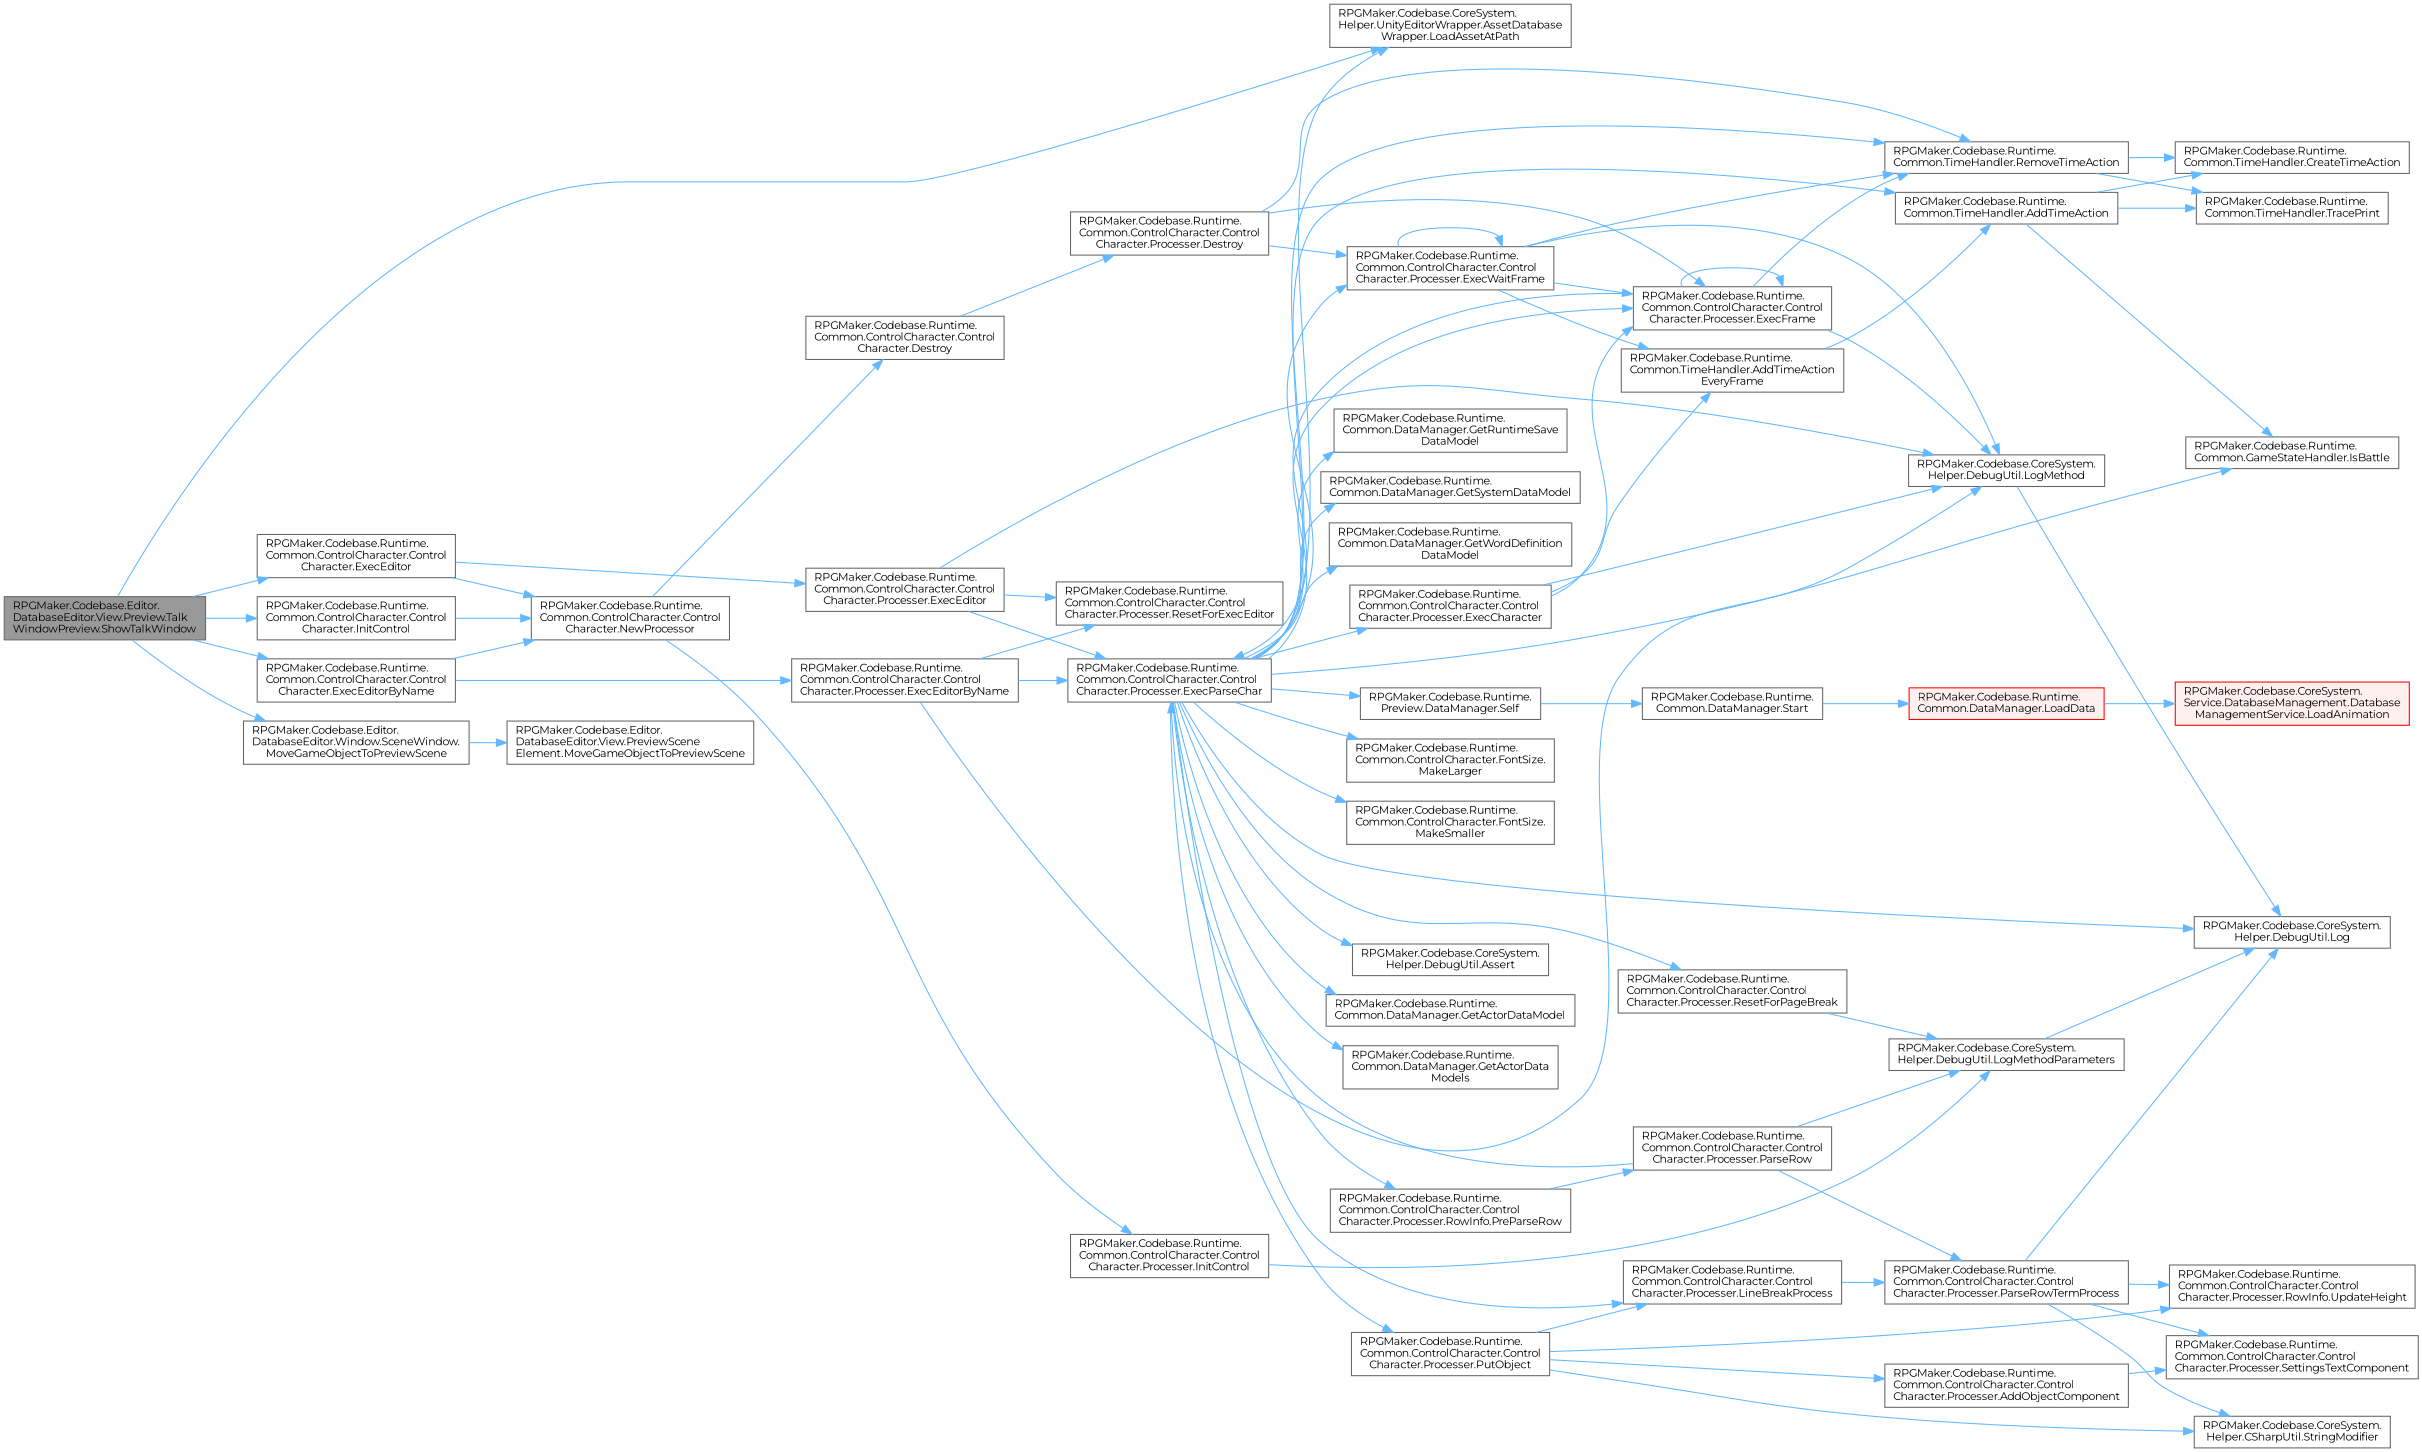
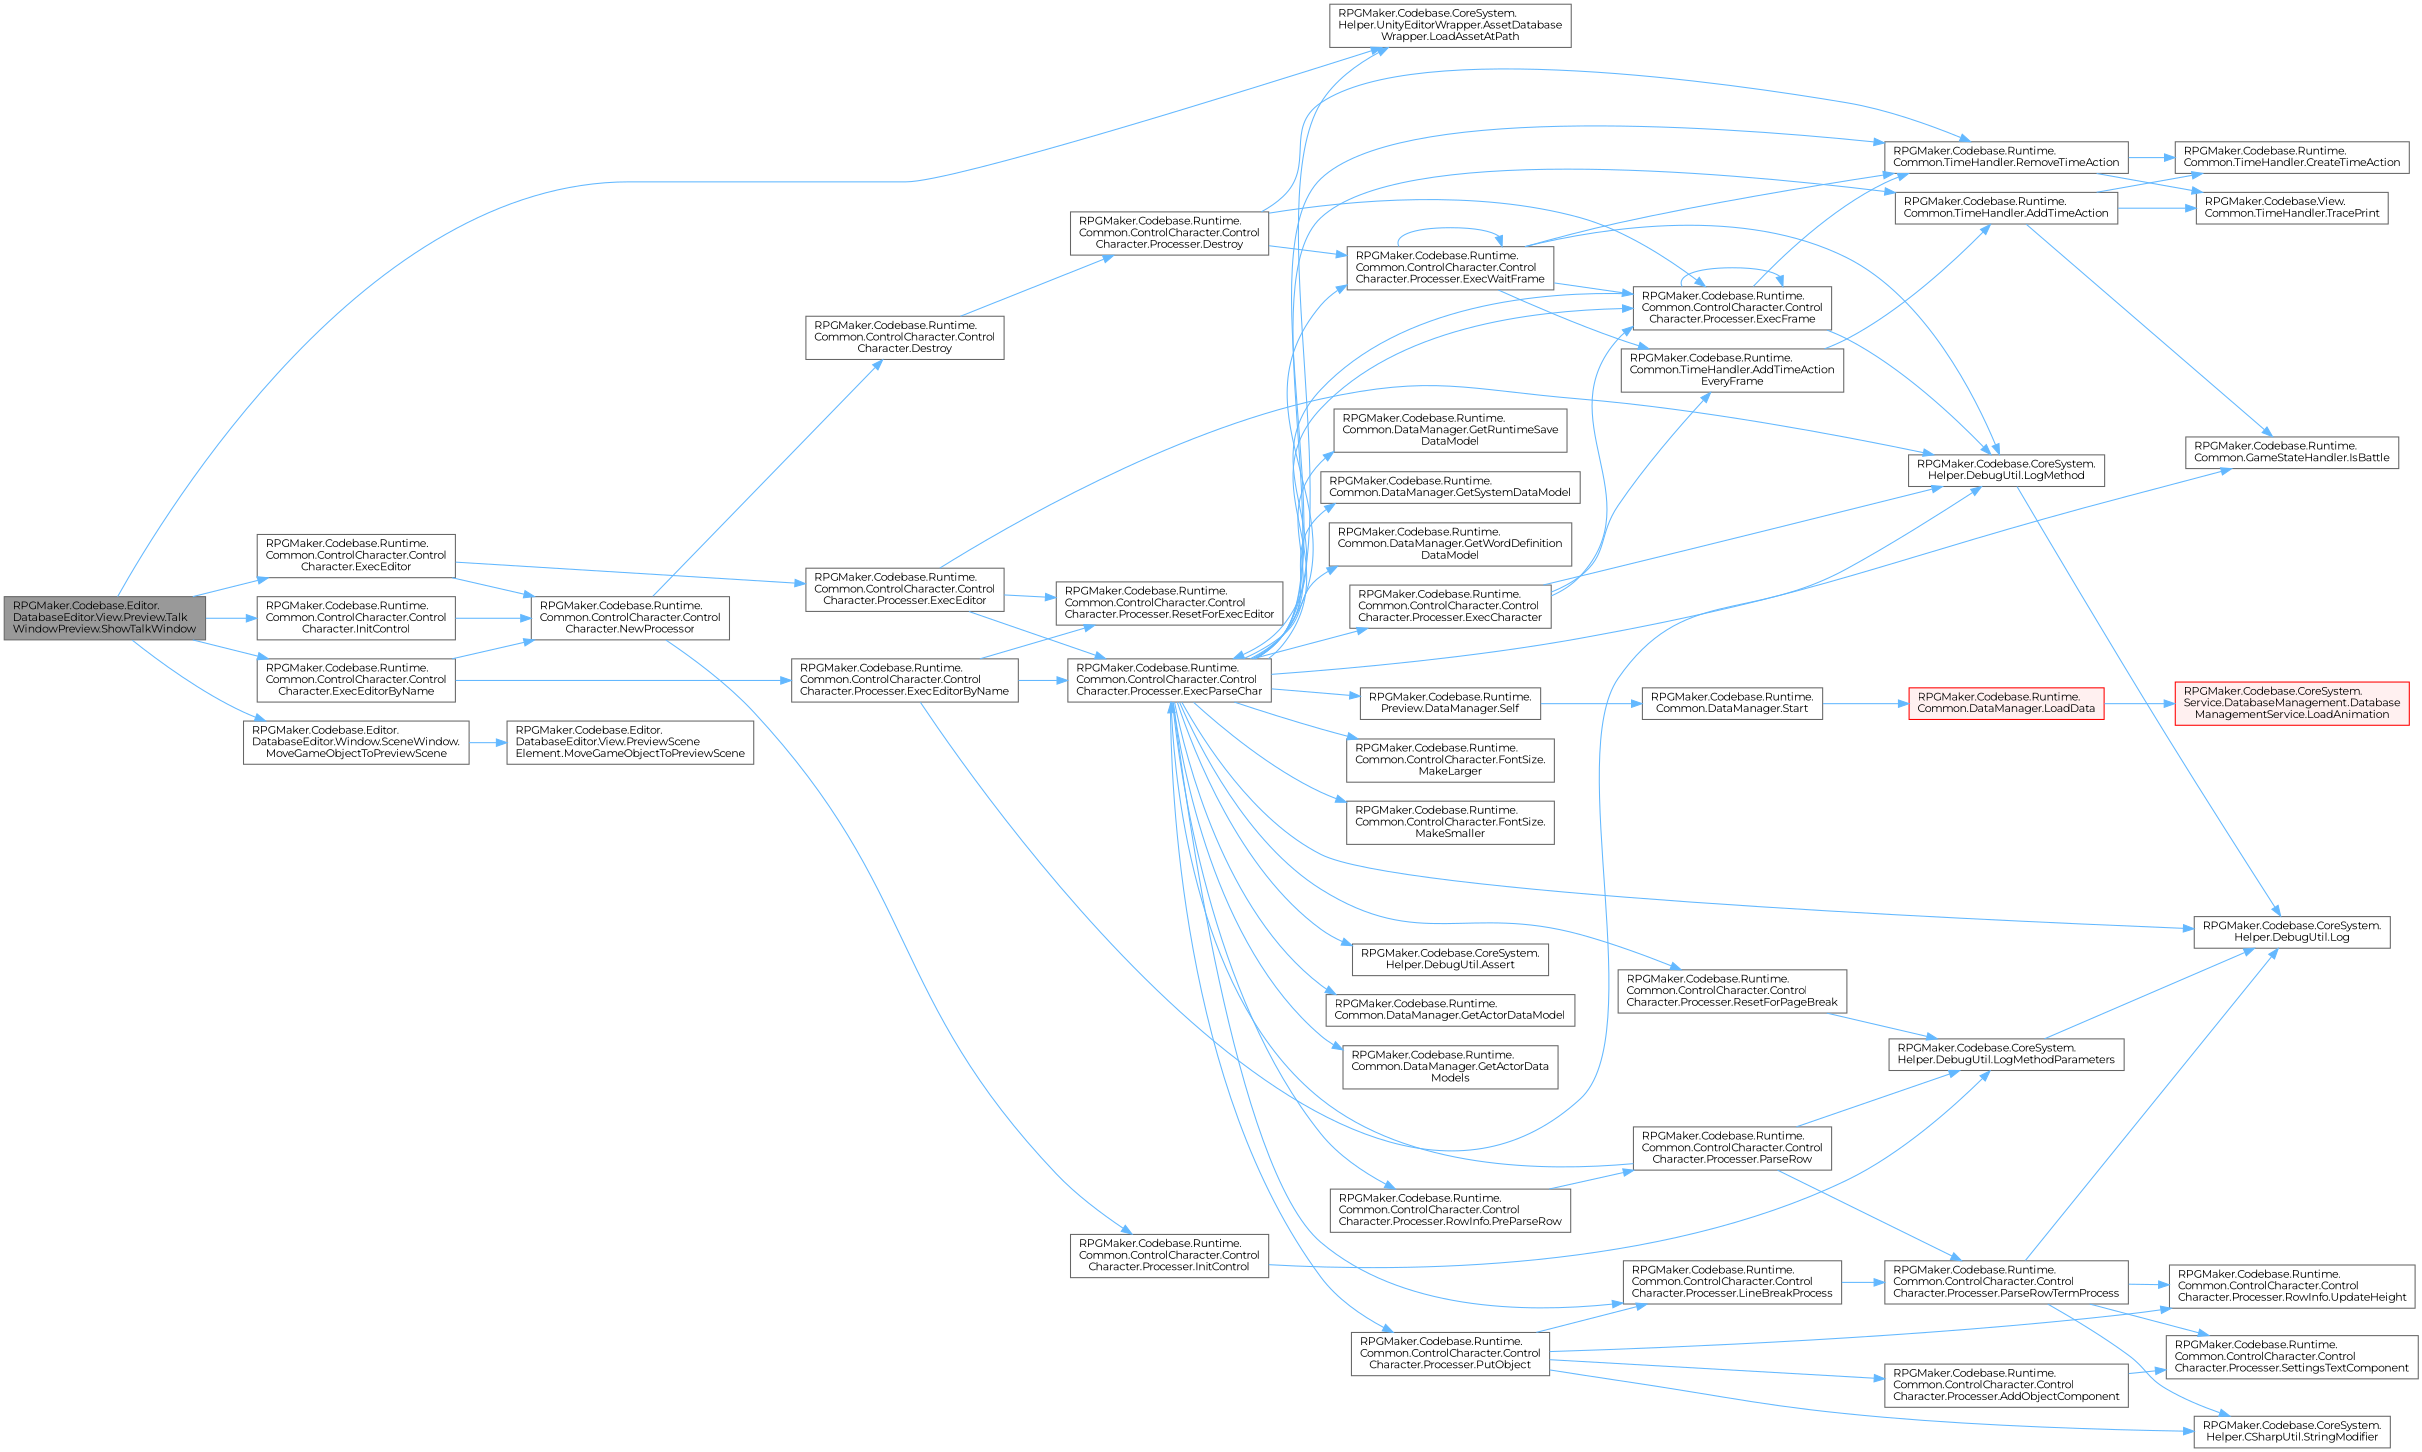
node "RPGMaker.Codebase.Runtime. Common.TimeHandler.TracePrint": label "RPGMaker.Codebase.Runtime. Common.TimeHandler.TracePrint" -> "RPGMaker.Codebase.View. Common.TimeHandler.TracePrint"
